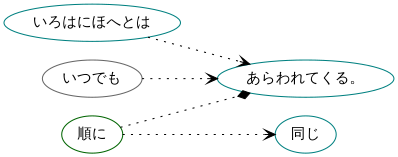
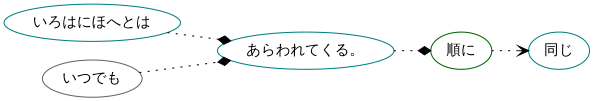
edge "いろはにほへとは" -> "あらわれてくる。": arrowhead vee -> diamond
edge "いつでも" -> "あらわれてくる。": arrowhead vee -> diamond
edge "順に" -> "あらわれてくる。": reversed
